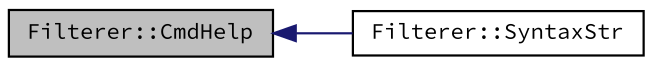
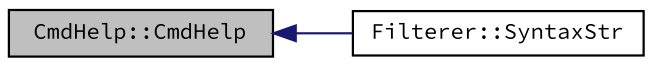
node "Filterer::CmdHelp": label "Filterer::CmdHelp" -> "CmdHelp::CmdHelp"
